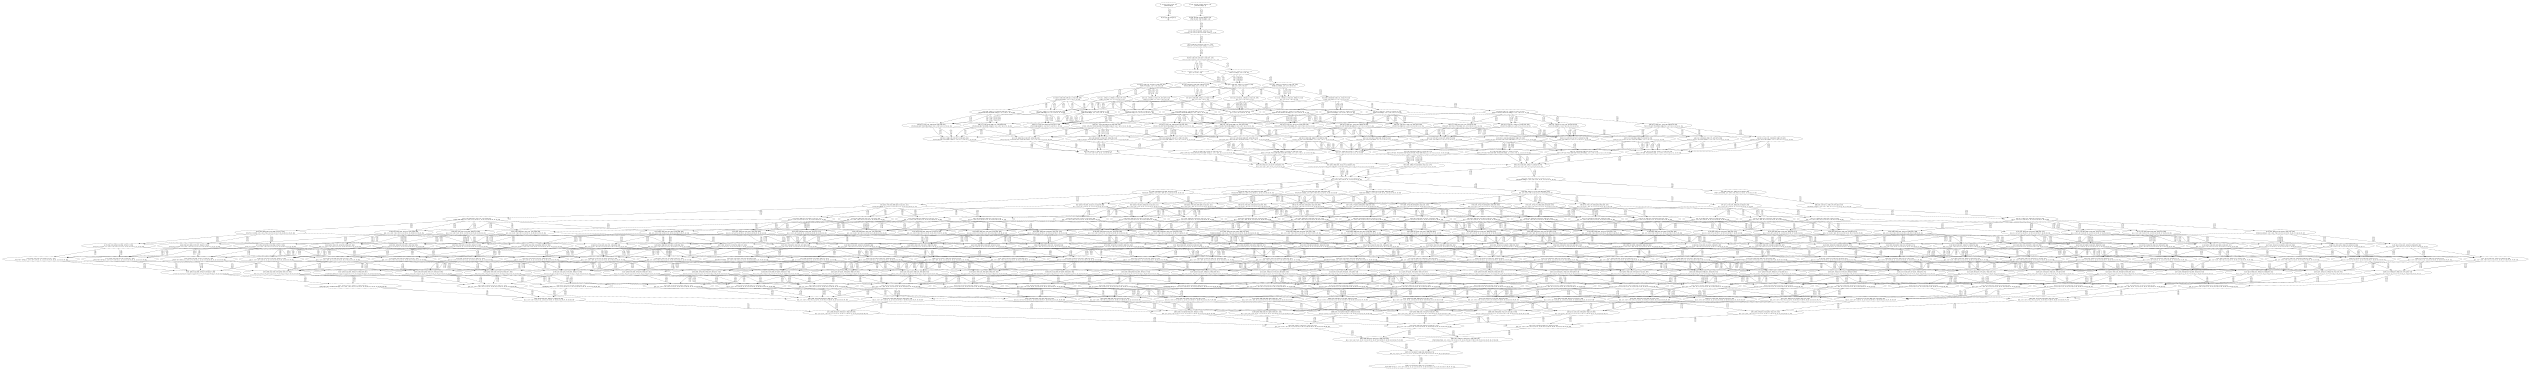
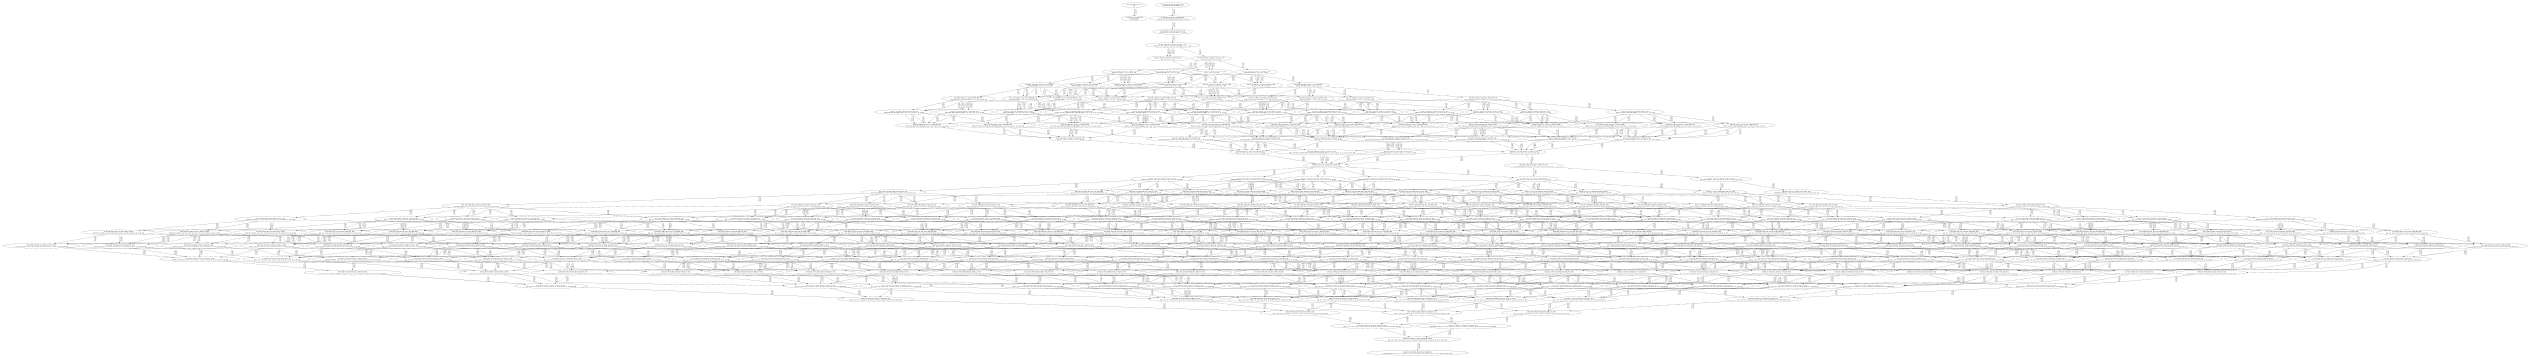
node "S2: [39, 39] [39, 39] [39, 49] [95, 120] {T0J1:95-120}{1, 2}": removed
edge "S1: [0, 0] [0, 0] [0, 0] [39, 49] {T0J0:39-49}{1}" -> "S0: [0, 0] [0, 0] [0, 0] [0, 0] {}{}": reversed
